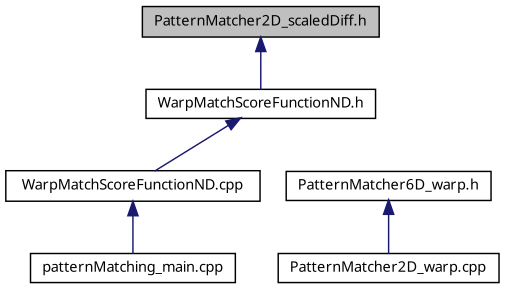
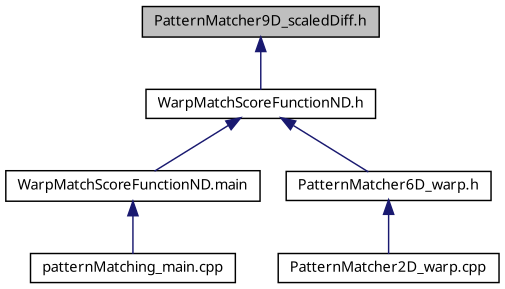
node "PatternMatcher2D_scaledDiff.h": label "PatternMatcher2D_scaledDiff.h" -> "PatternMatcher9D_scaledDiff.h"
edge "PatternMatcher6D_warp.h" -> "WarpMatchScoreFunctionND.h": added
node "WarpMatchScoreFunctionND.cpp": label "WarpMatchScoreFunctionND.cpp" -> "WarpMatchScoreFunctionND.main"
